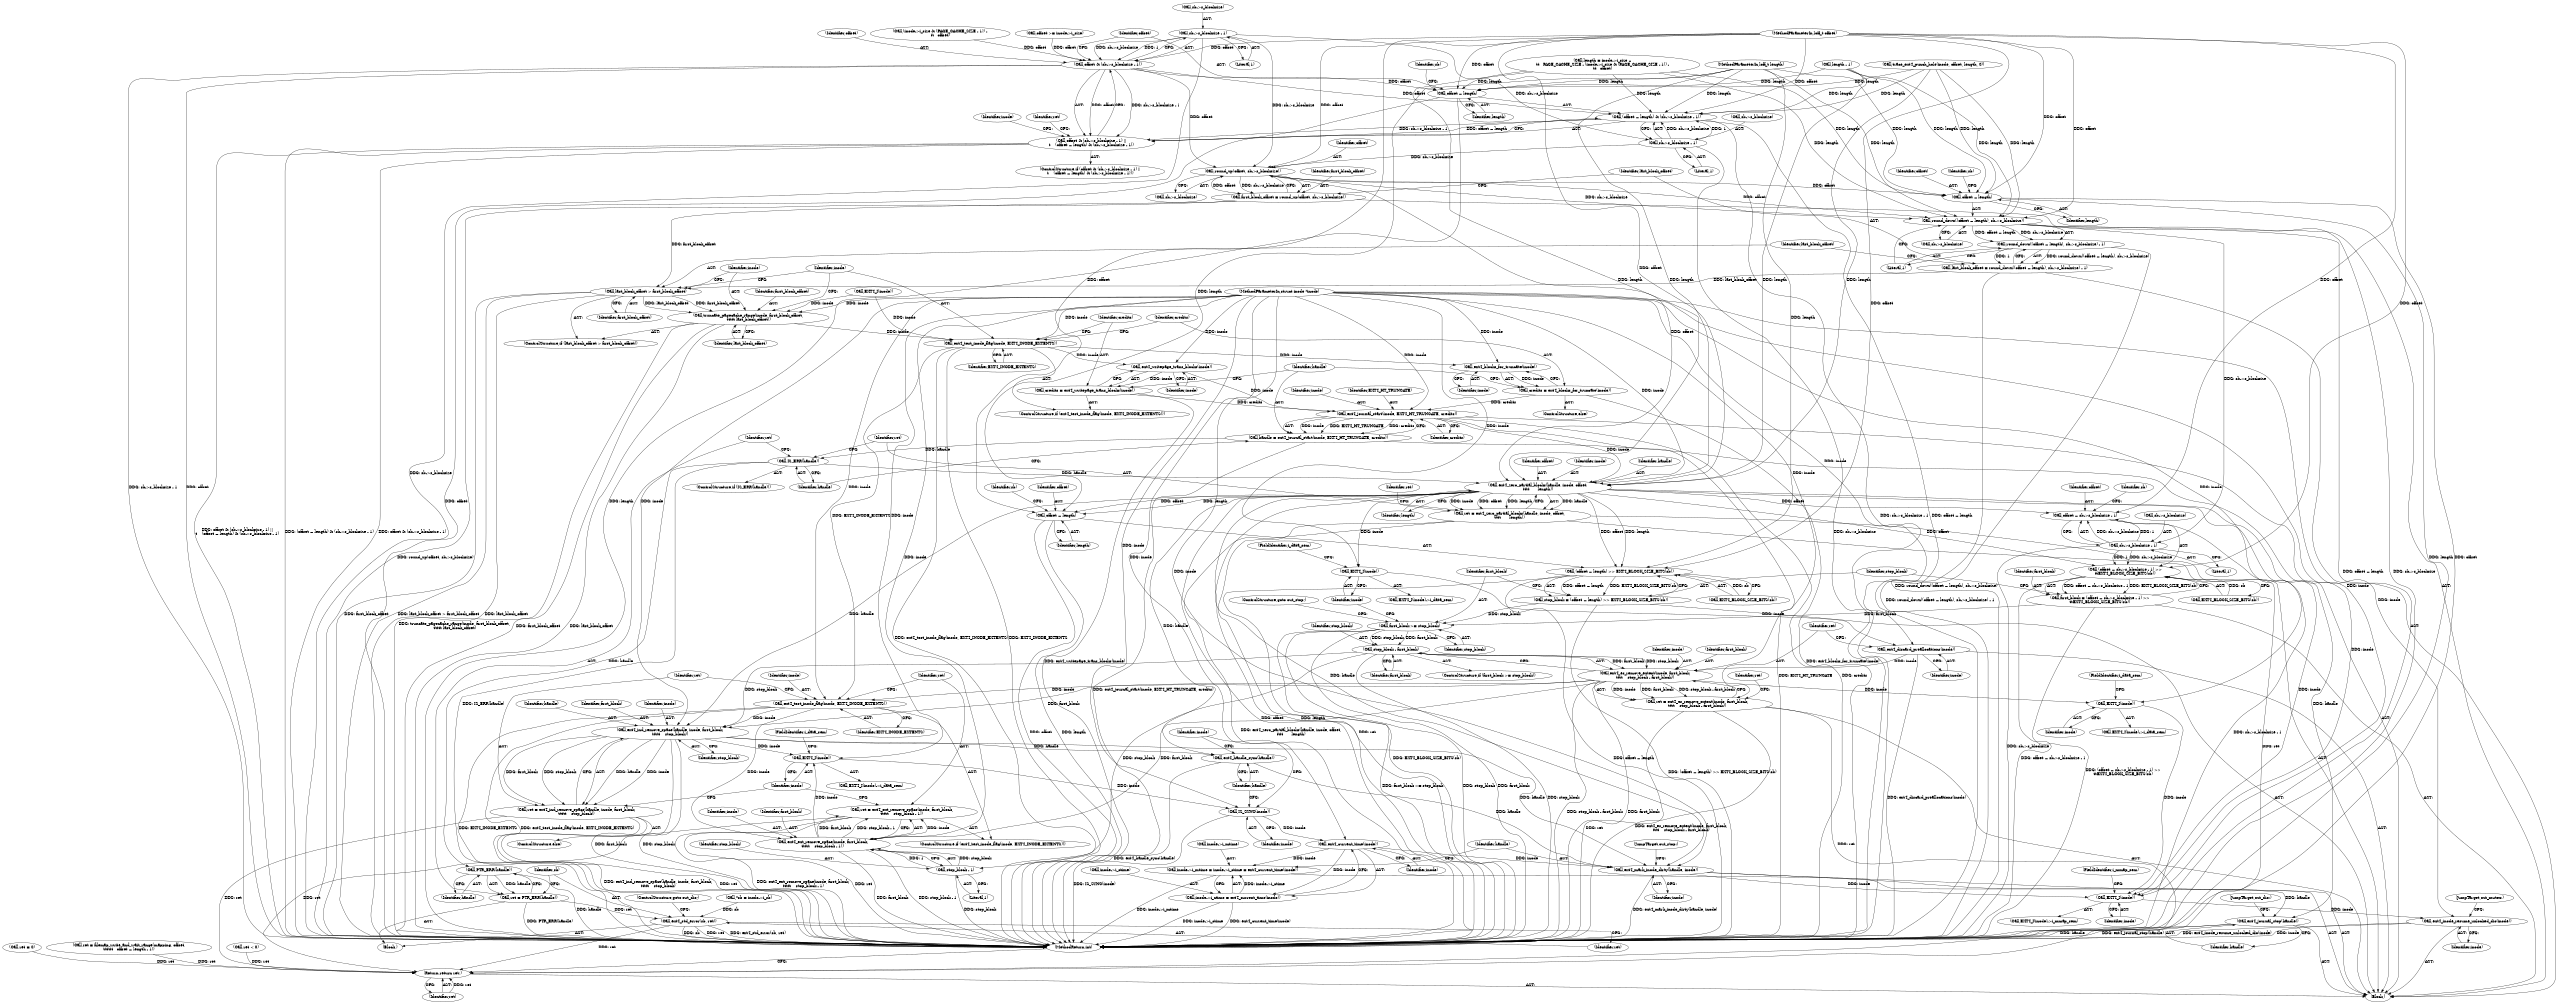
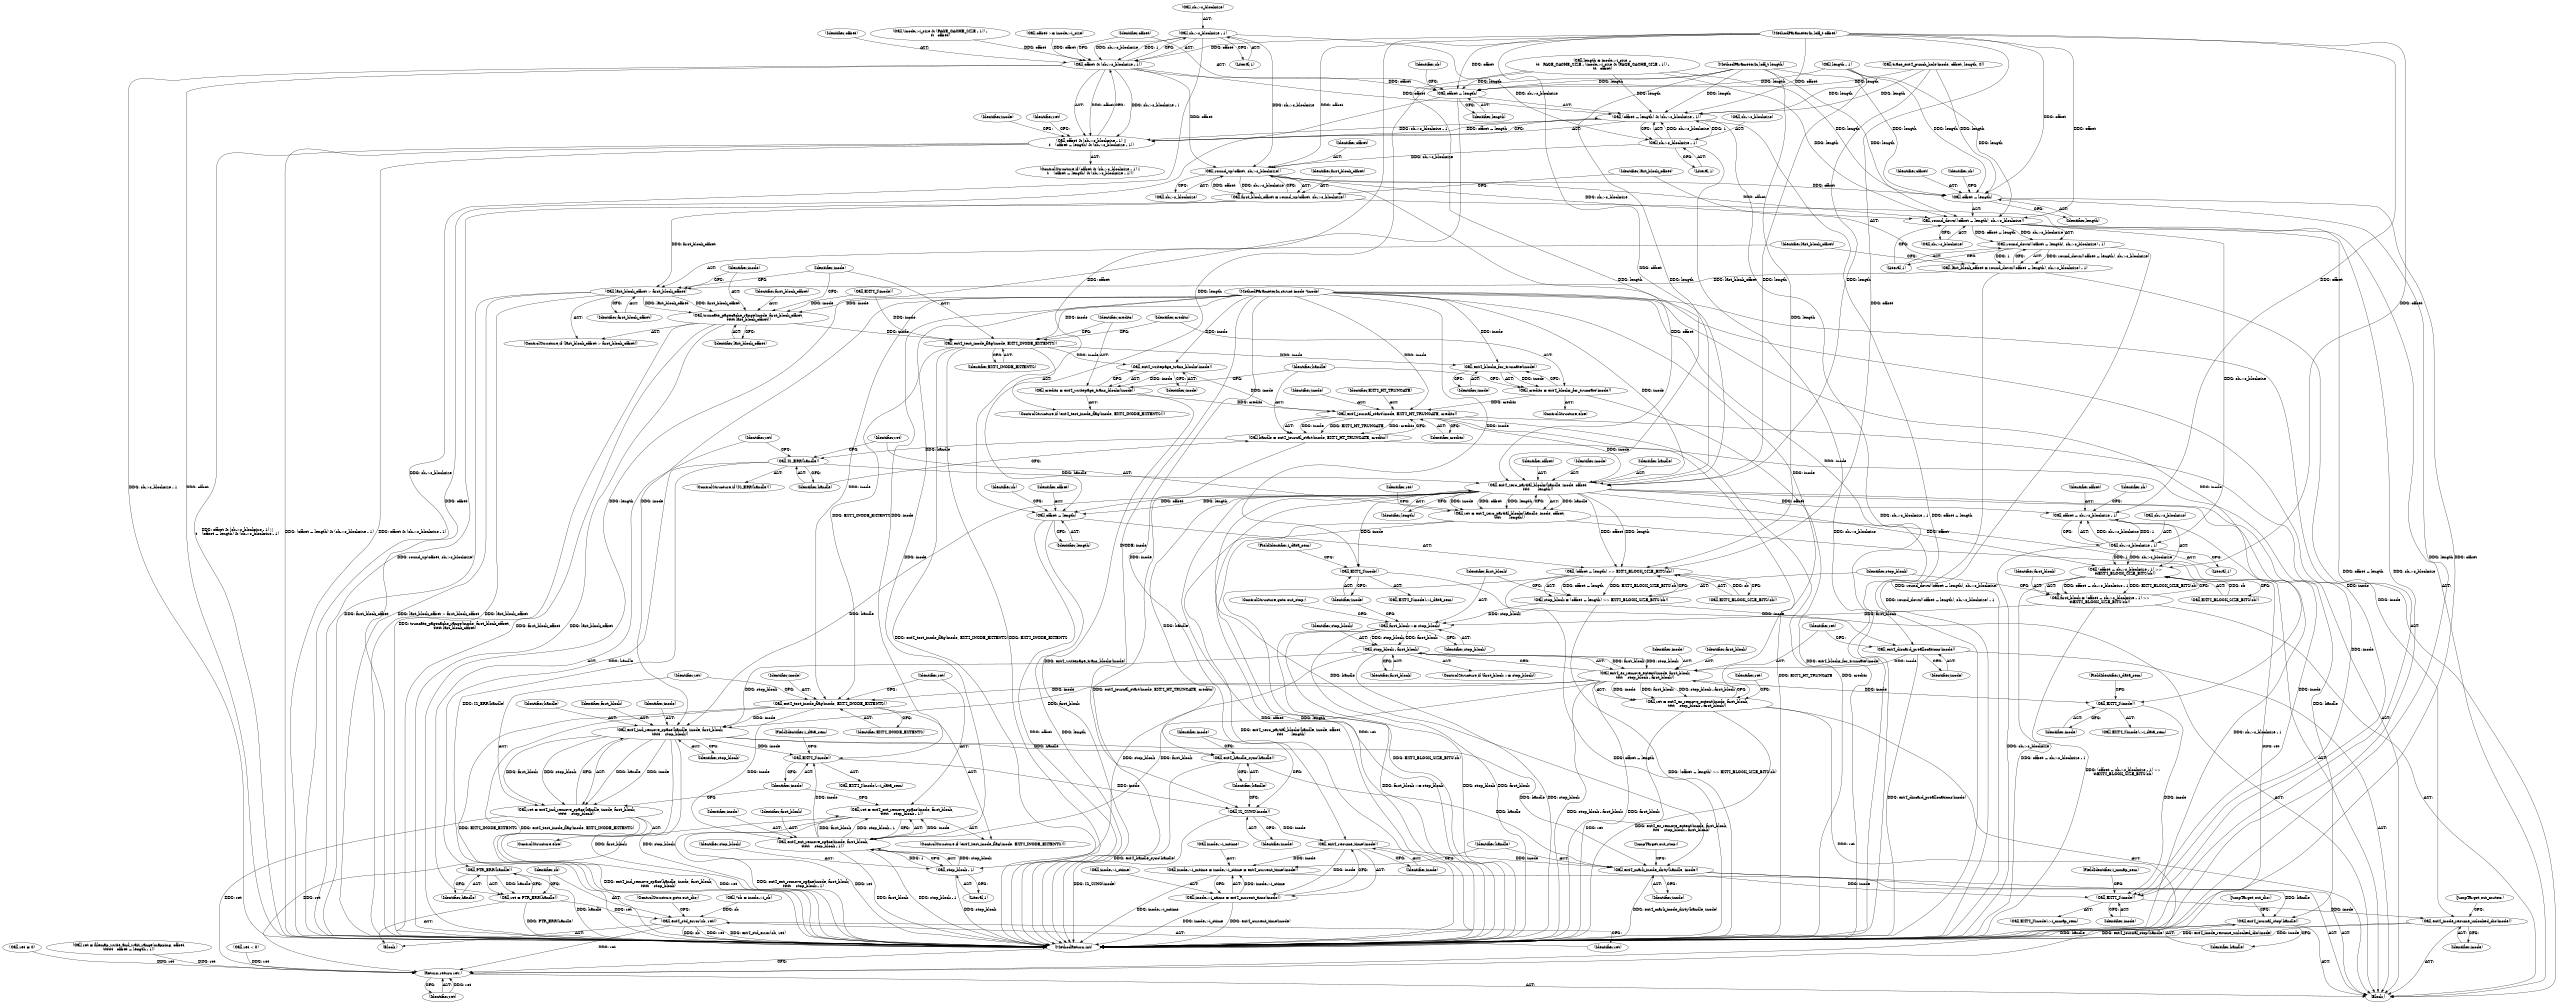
edge "(Call,trace_ext4_punch_hole(inode, offset, length, 0))" -> "(Call,round_down((offset + length), sb->s_blocksize))": removed, label "DDG: length"
edge "(MethodParameterIn,struct inode *inode)" -> "(Call,IS_SYNC(inode))": label "DDG: inode" -> "INODE: inode"
edge "(MethodParameterIn,struct inode *inode)" -> "(Call,ext4_mark_inode_dirty(handle, inode))": removed, label "DDG: inode"
node "(Call,ext4_current_time(inode))": label "(Call,ext4_current_time(inode))" -> "(Call,ext4_resume_time(inode))"
